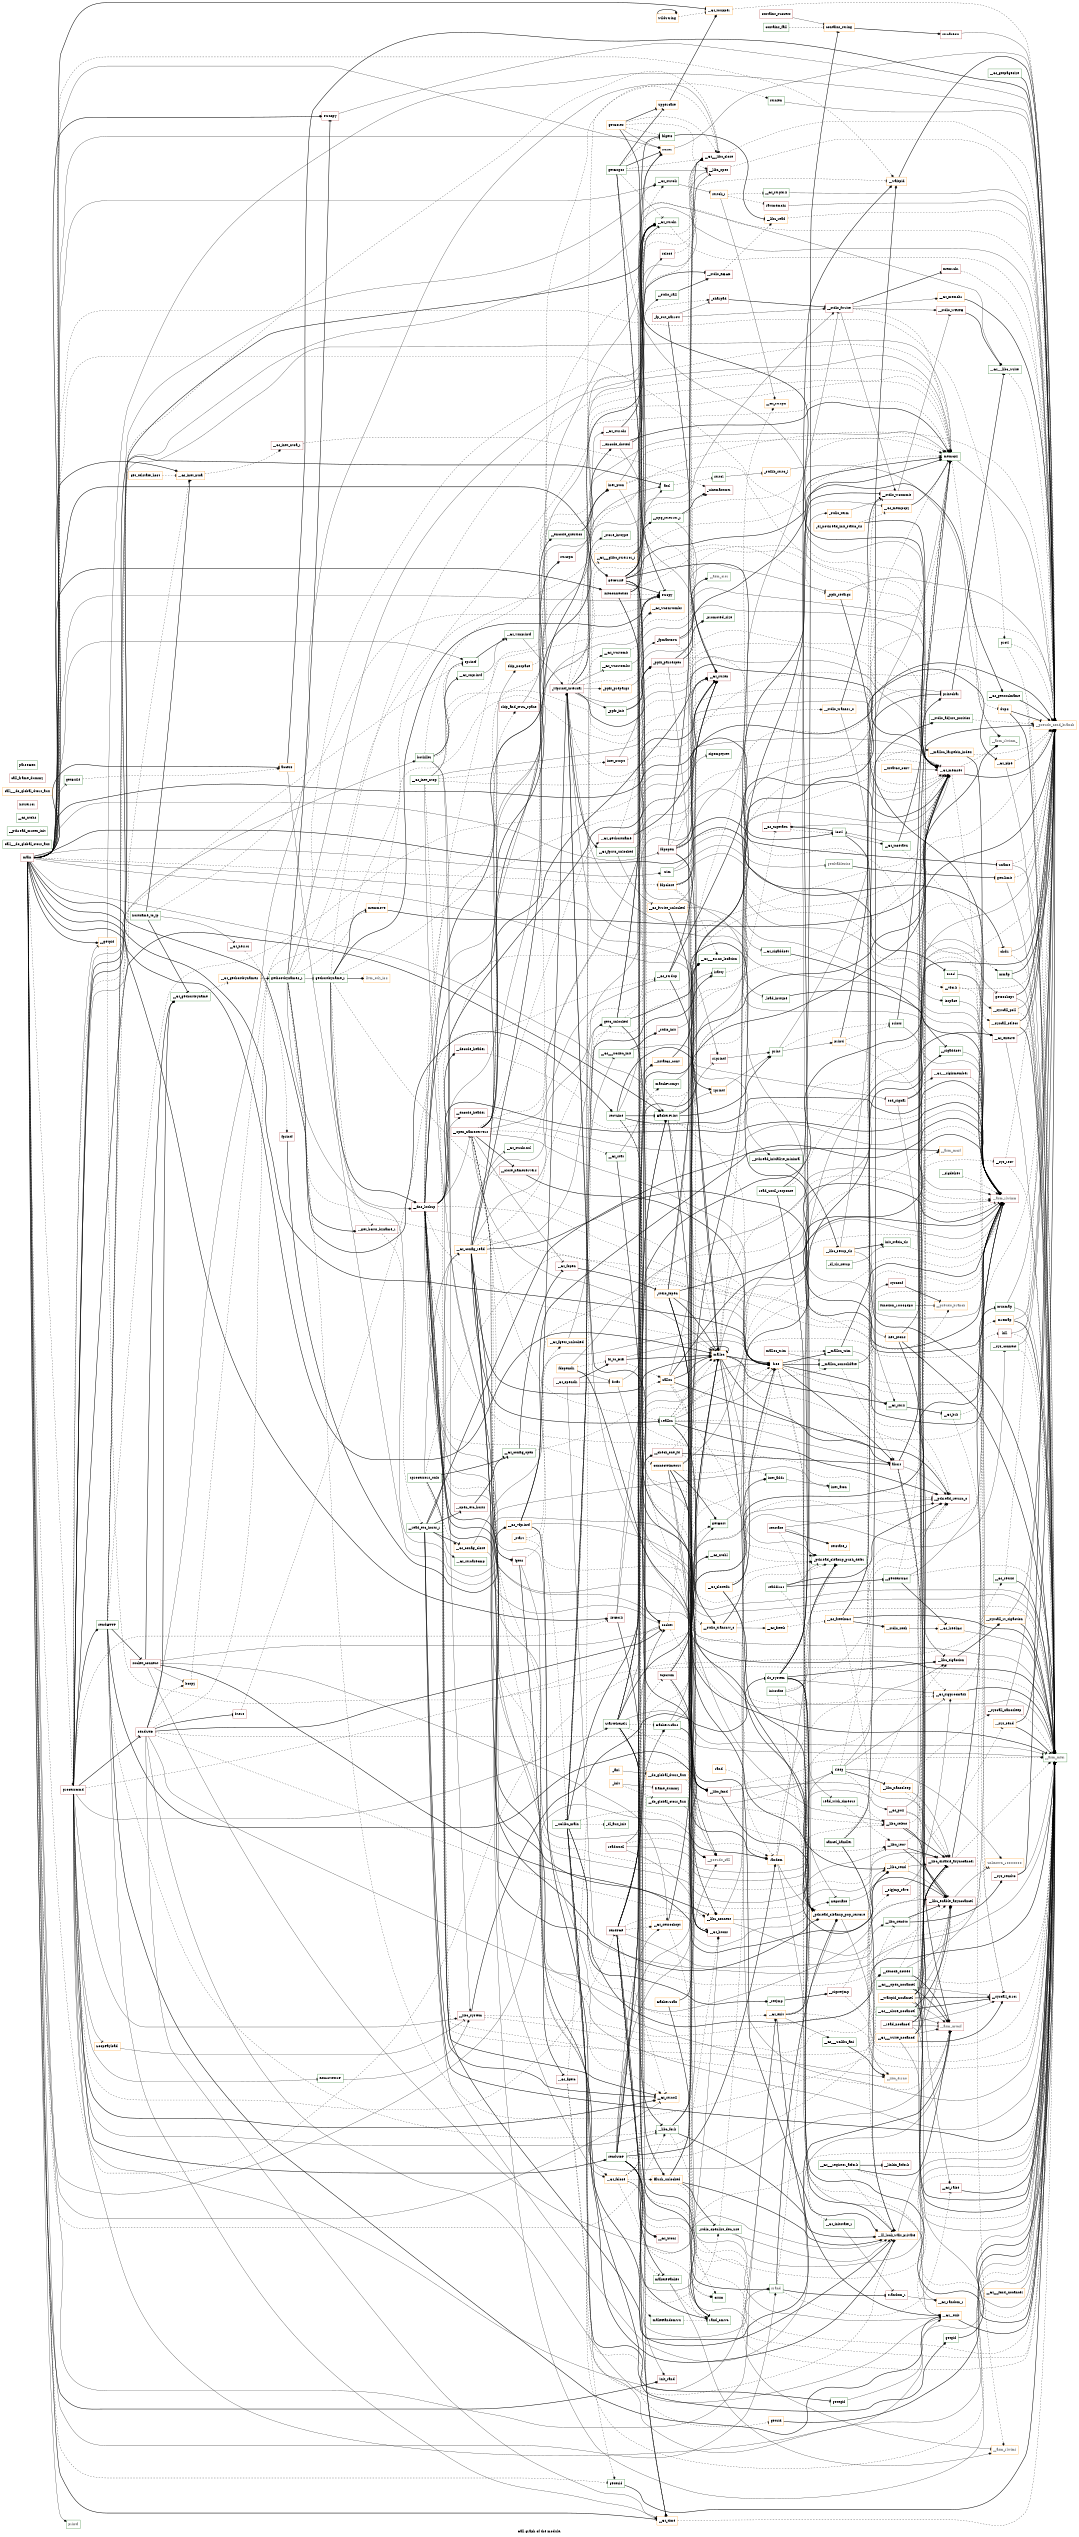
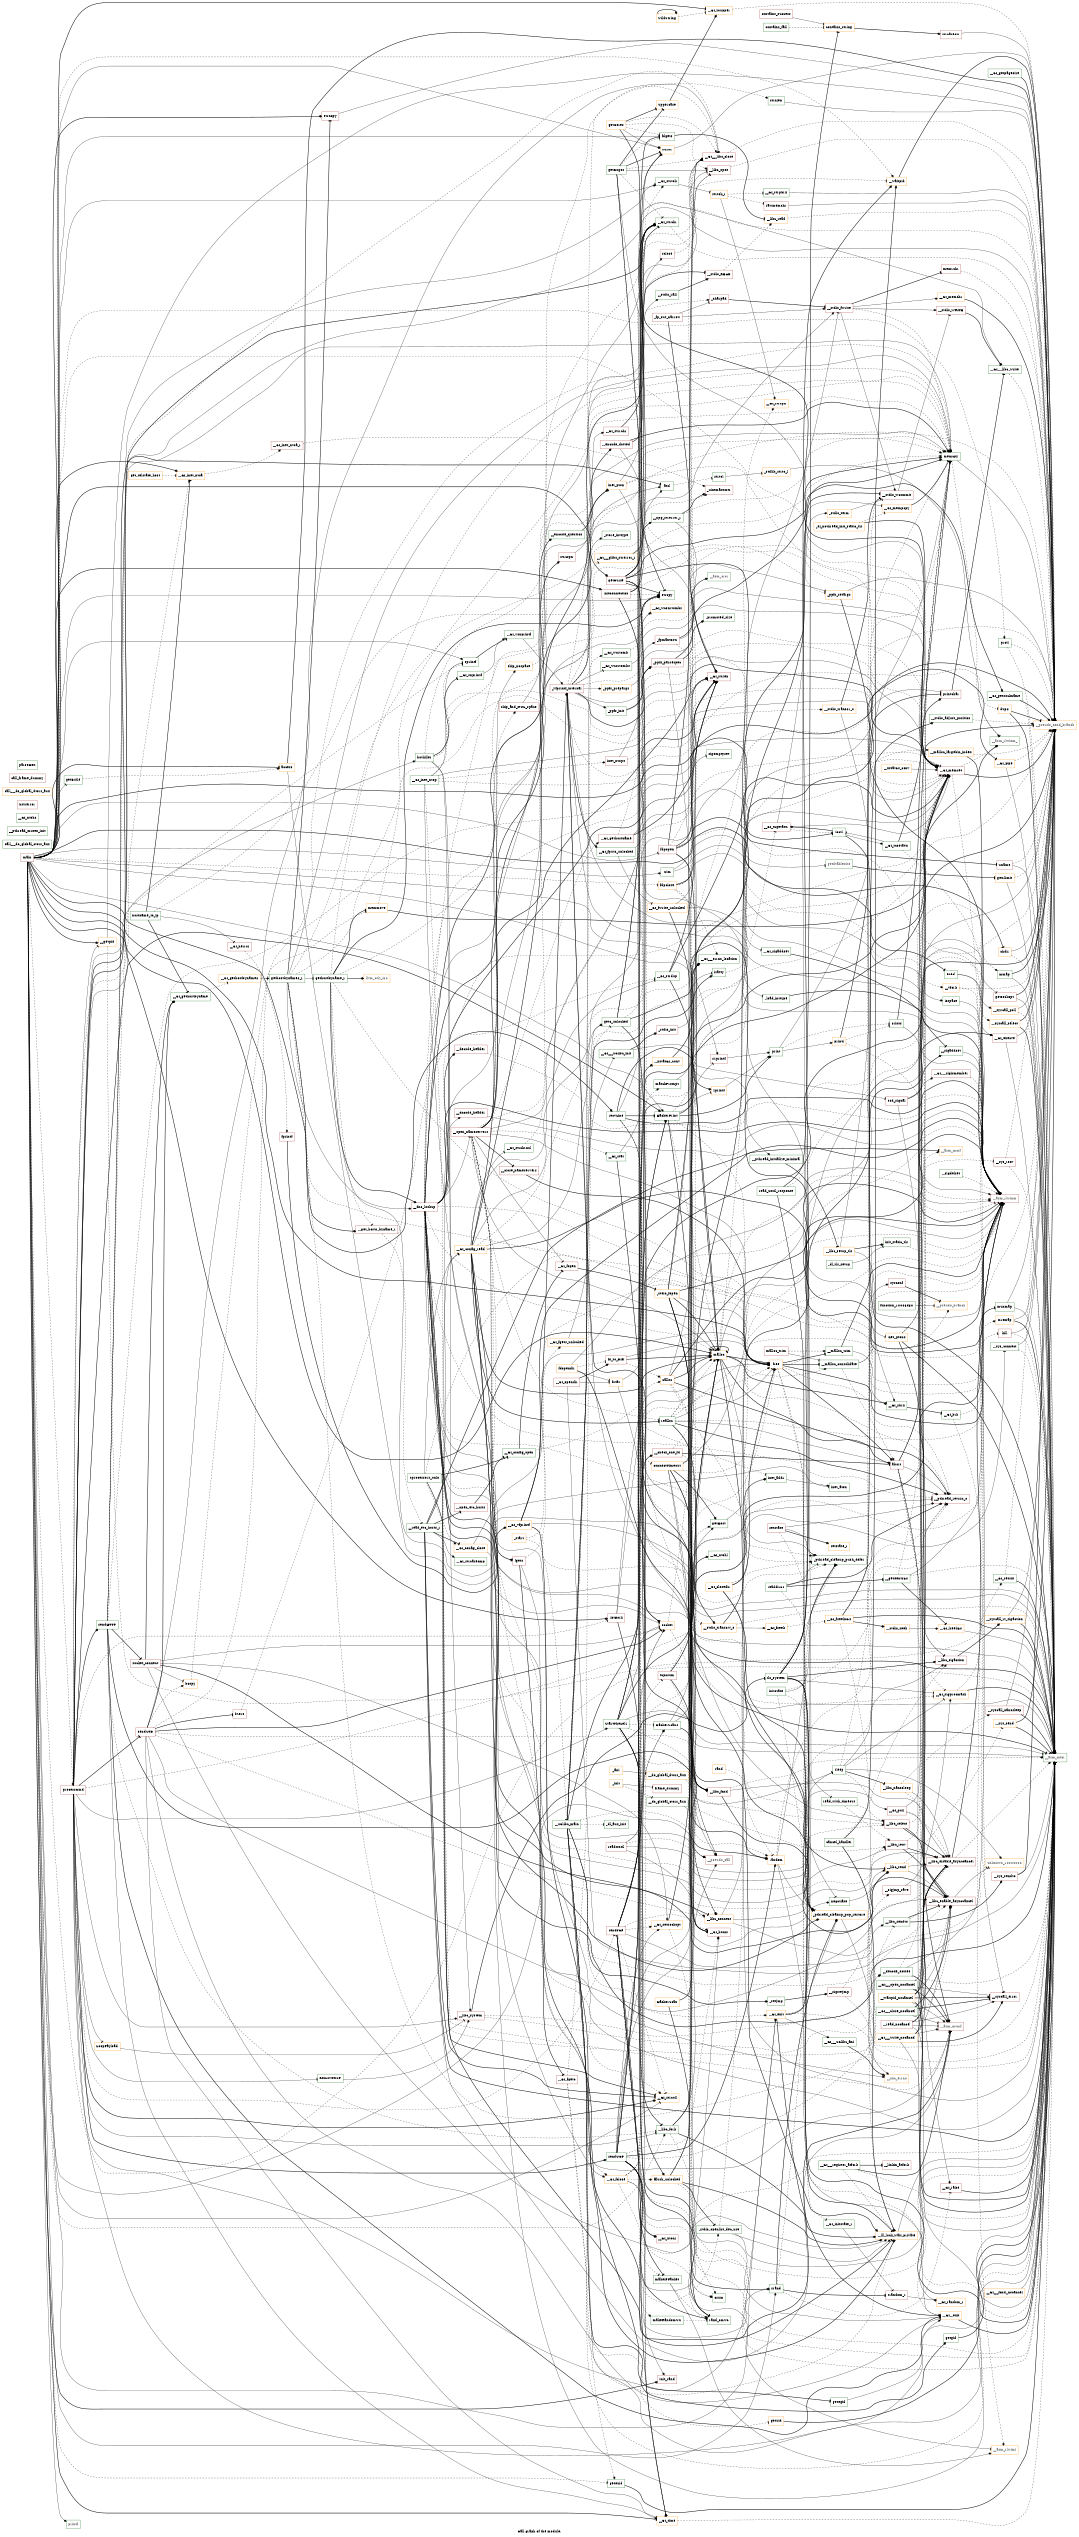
edge "__syscall_nanosleep" -> "__asm_mfcr": style dashed -> bold
node "srand": fontcolor gray50 -> black
